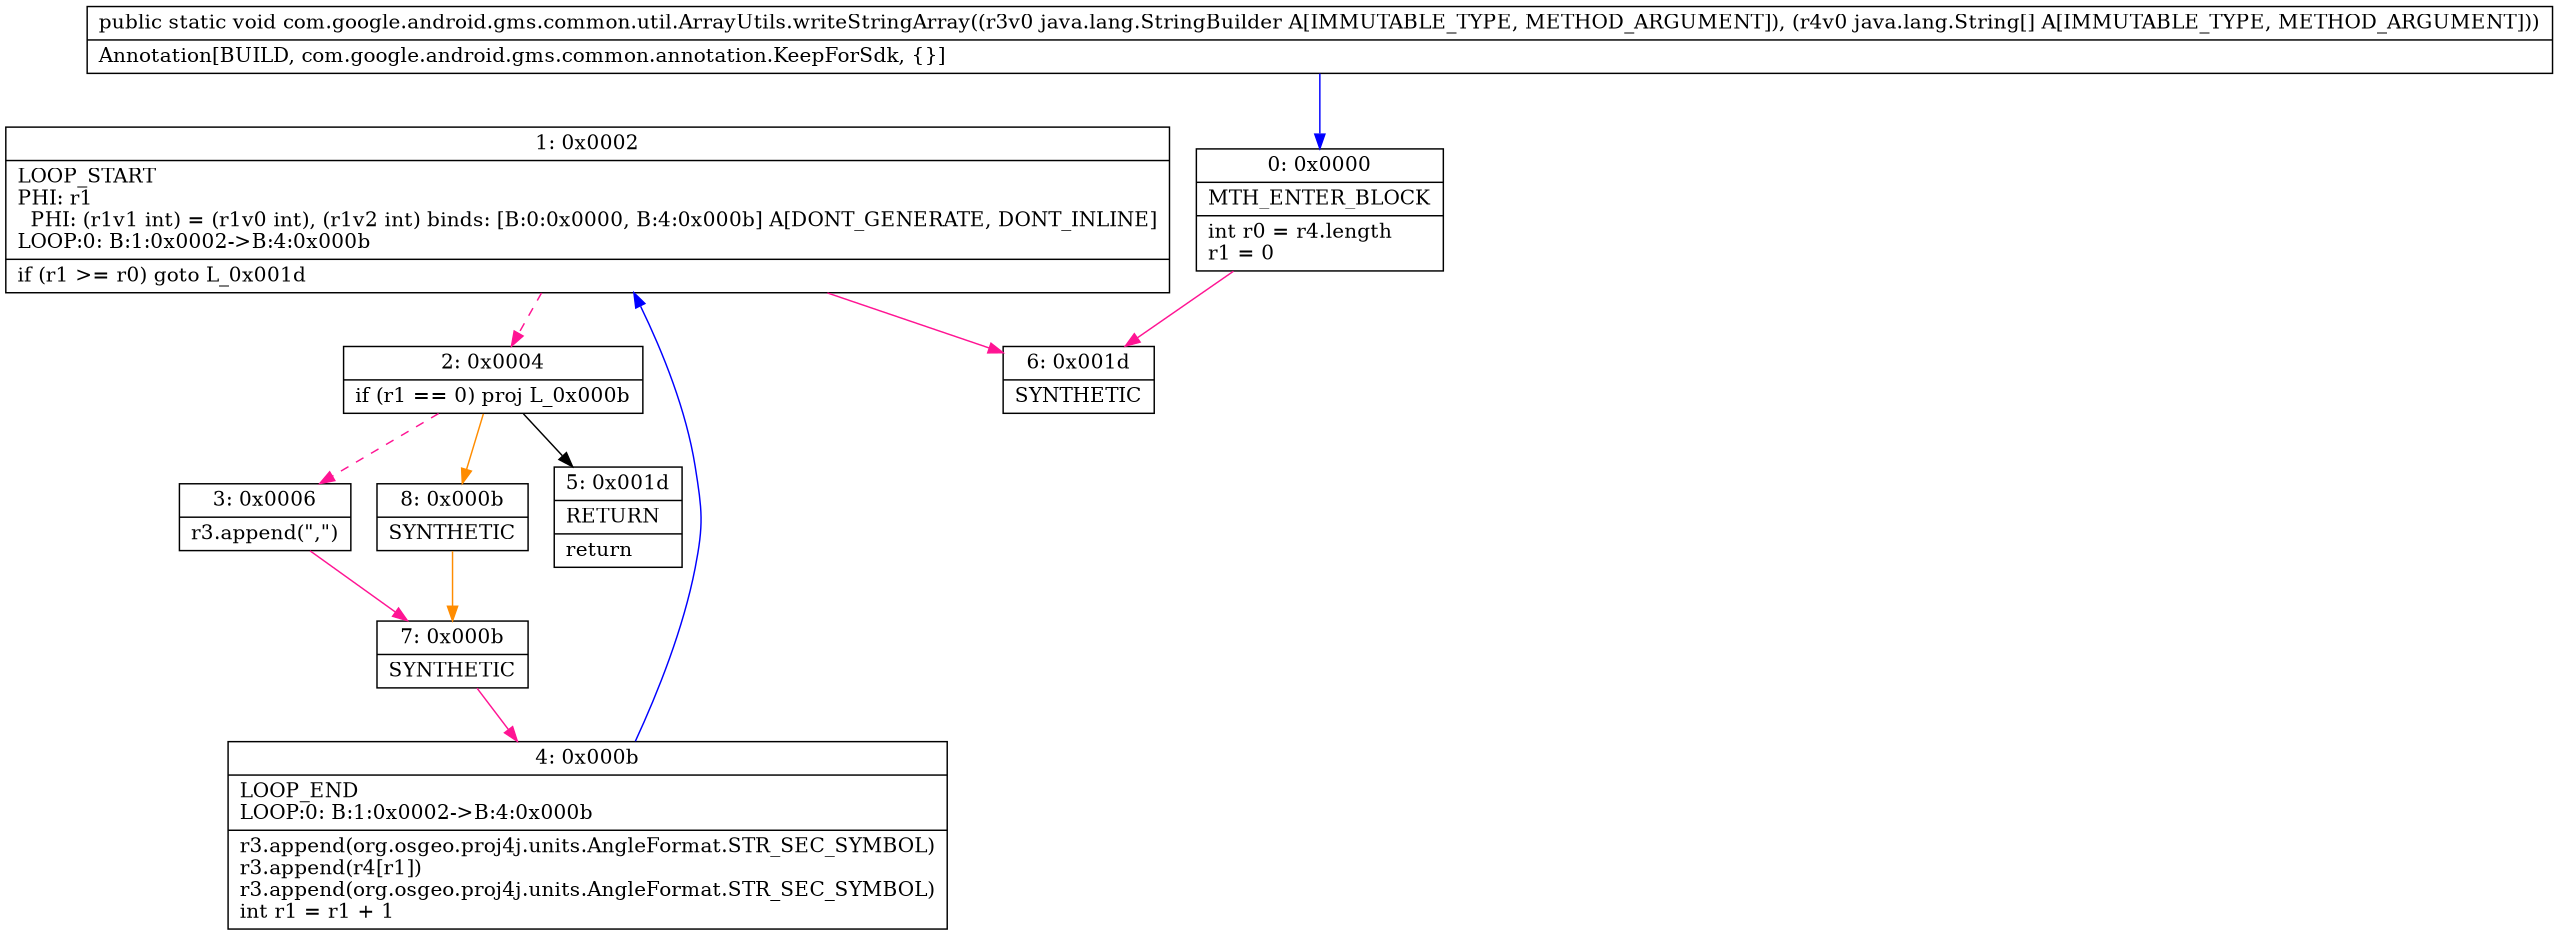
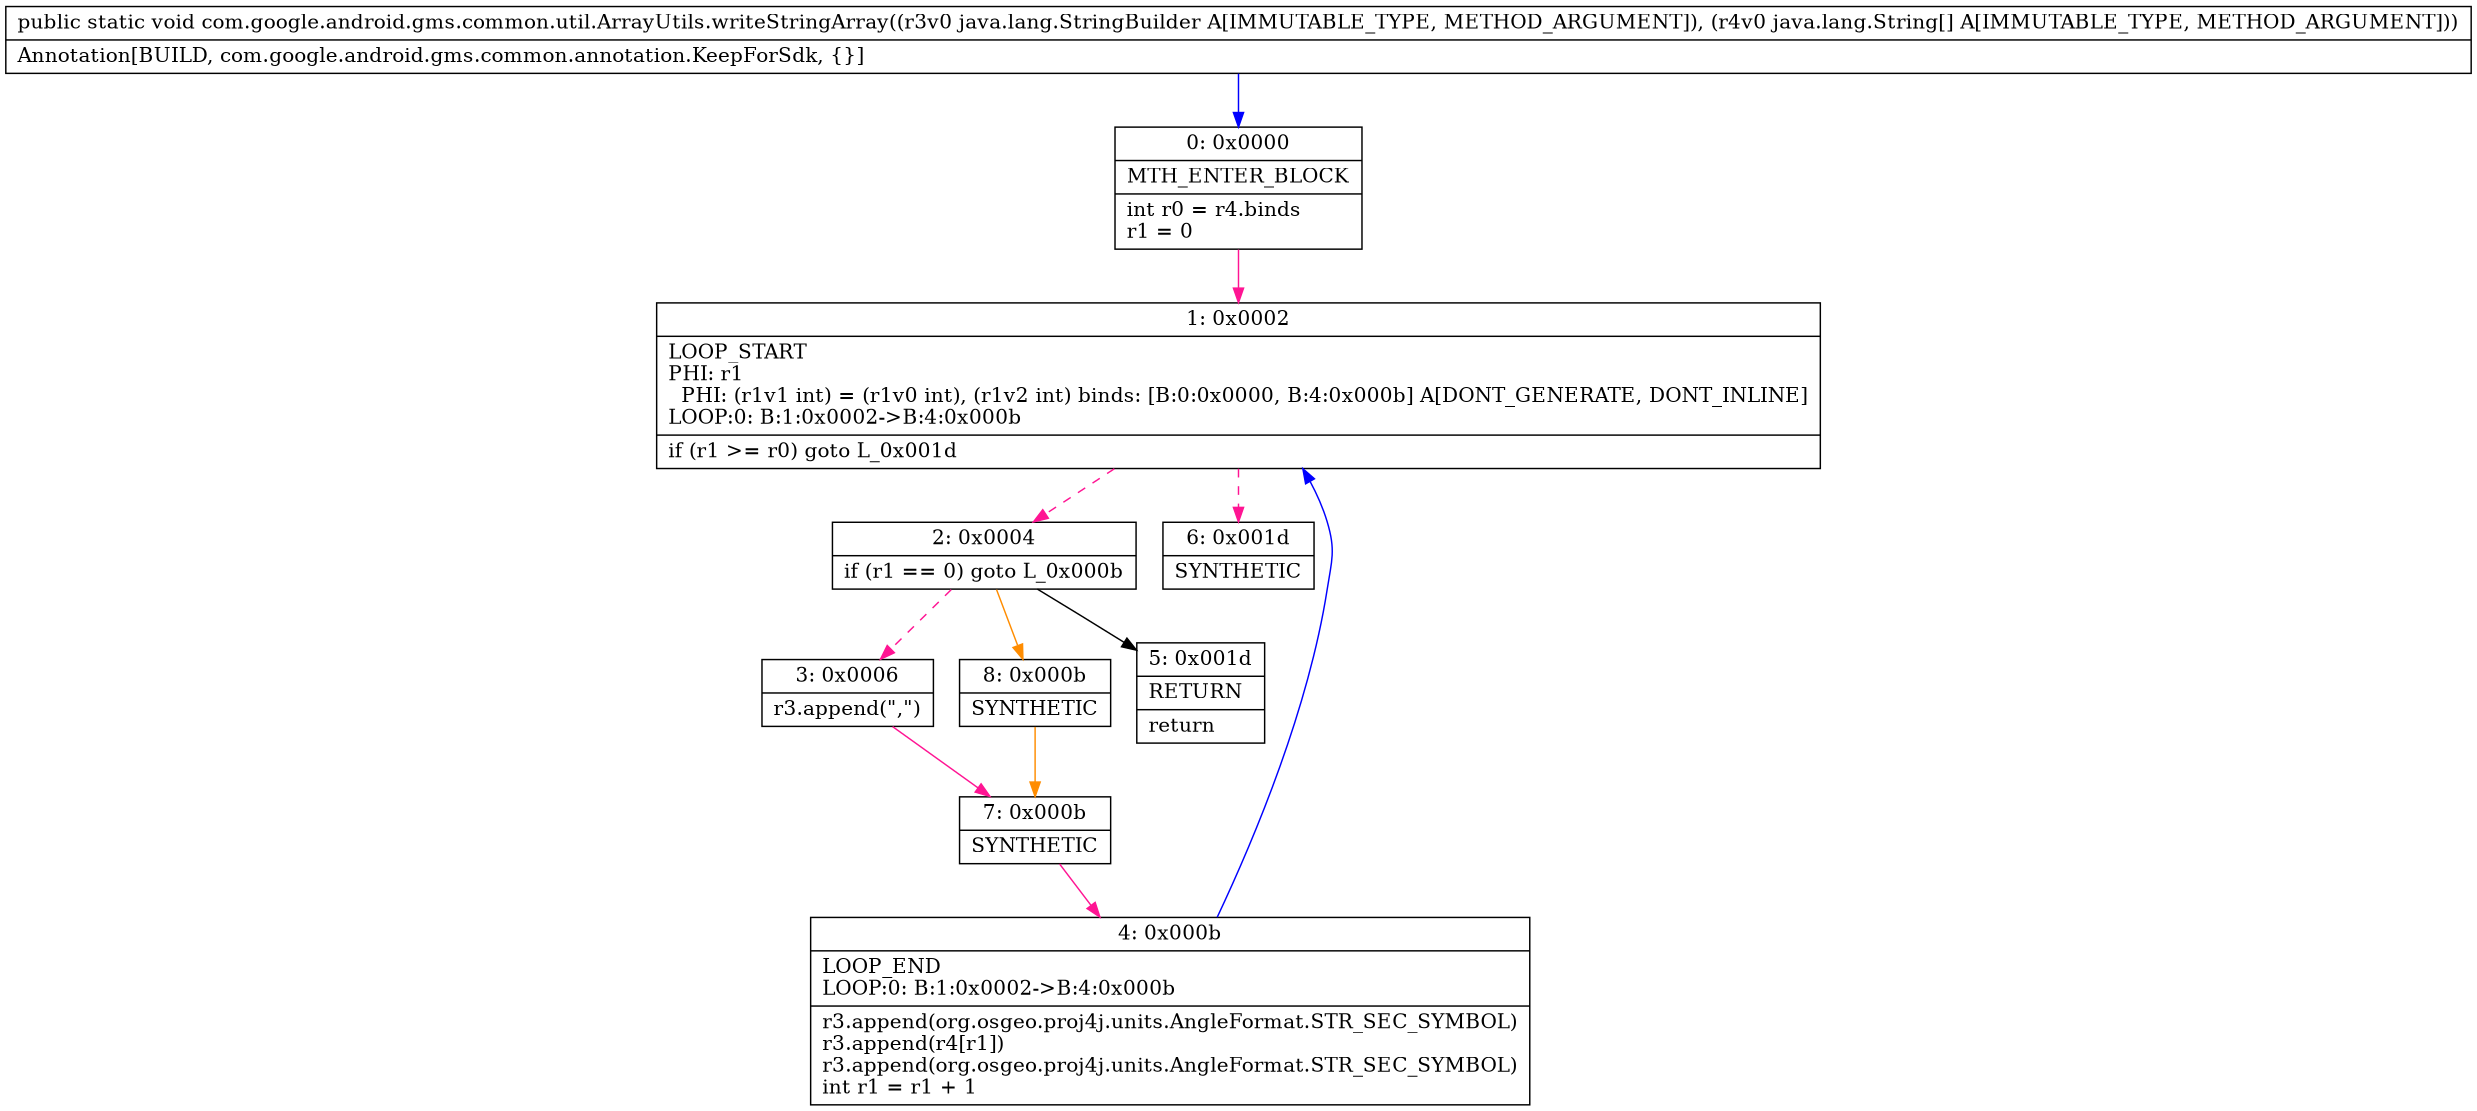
node "0: 0x0000": text "int r0 = r4.length" -> "int r0 = r4.binds"
edge "0: 0x0000" -> "6: 0x001d": now "0: 0x0000" -> "1: 0x0002"
edge "1: 0x0002" -> "6: 0x001d": style solid -> dashed
node "2: 0x0004": text "if (r1 == 0) proj L_0x000b" -> "if (r1 == 0) goto L_0x000b"
